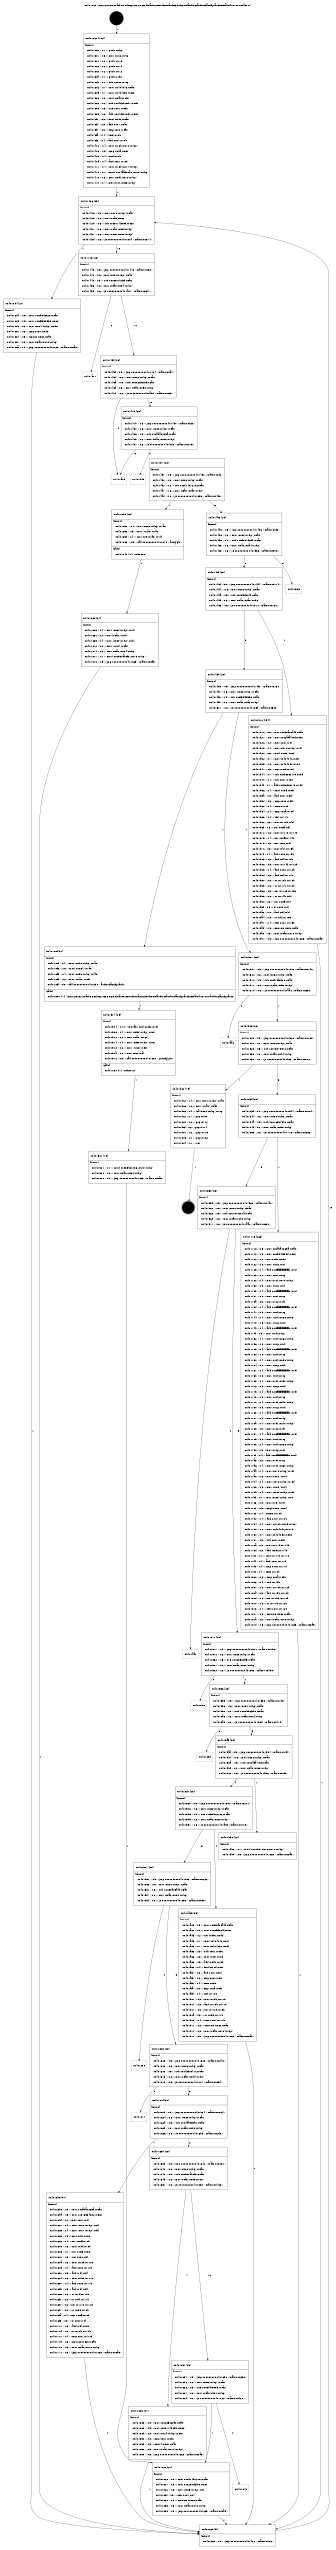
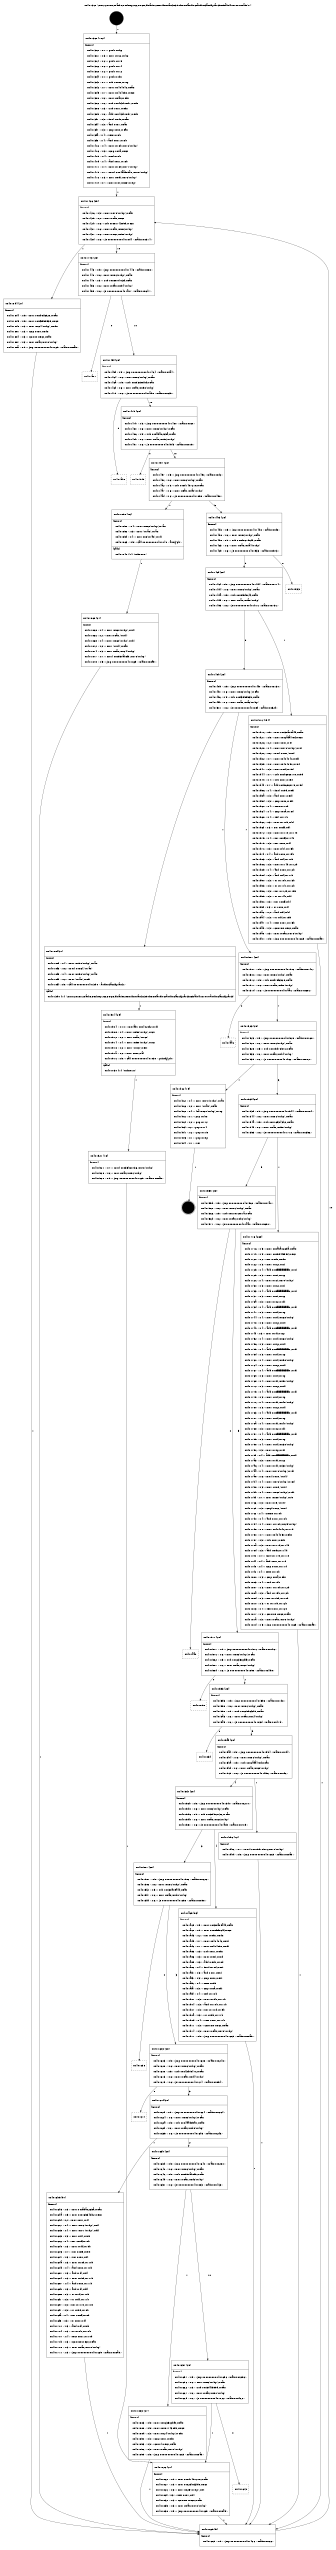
edge "0x40147b [28]" -> "0x401ab8": now "0x40147b [28]" -> "0x401497 [28]"
edge "0x401bb6 [12]" -> "0x401c69 [5]": added, label "1"
